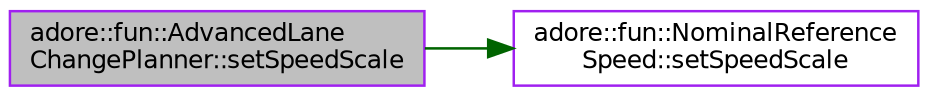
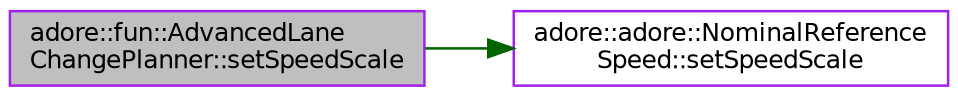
node "adore::fun::NominalReference Speed::setSpeedScale": label "adore::fun::NominalReference Speed::setSpeedScale" -> "adore::adore::NominalReference Speed::setSpeedScale"
